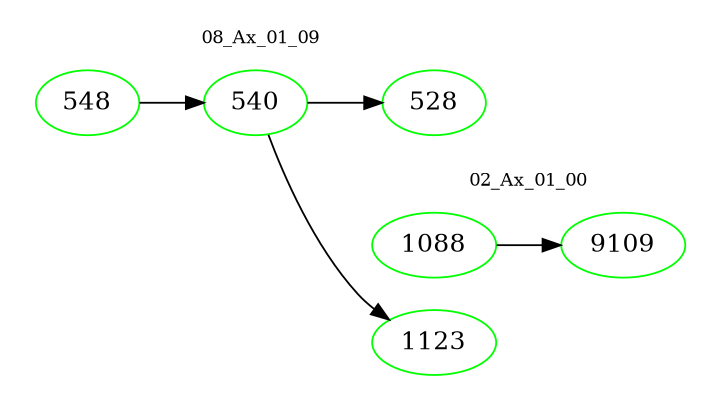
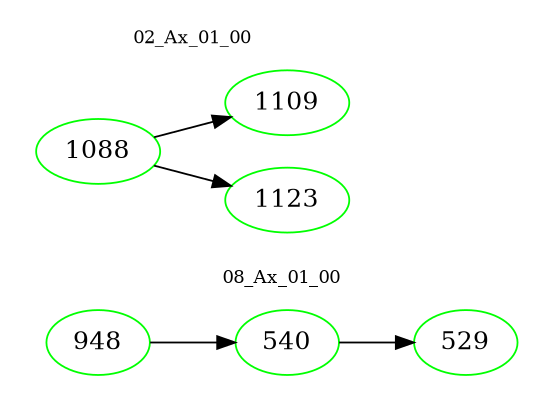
cluster "08_Ax_01_09": label "08_Ax_01_09" -> "08_Ax_01_00"
node "548": label "548" -> "948"
node "528": label "528" -> "529"
edge "540" -> "1123": now "1088" -> "1123"
node "9109": label "9109" -> "1109"
